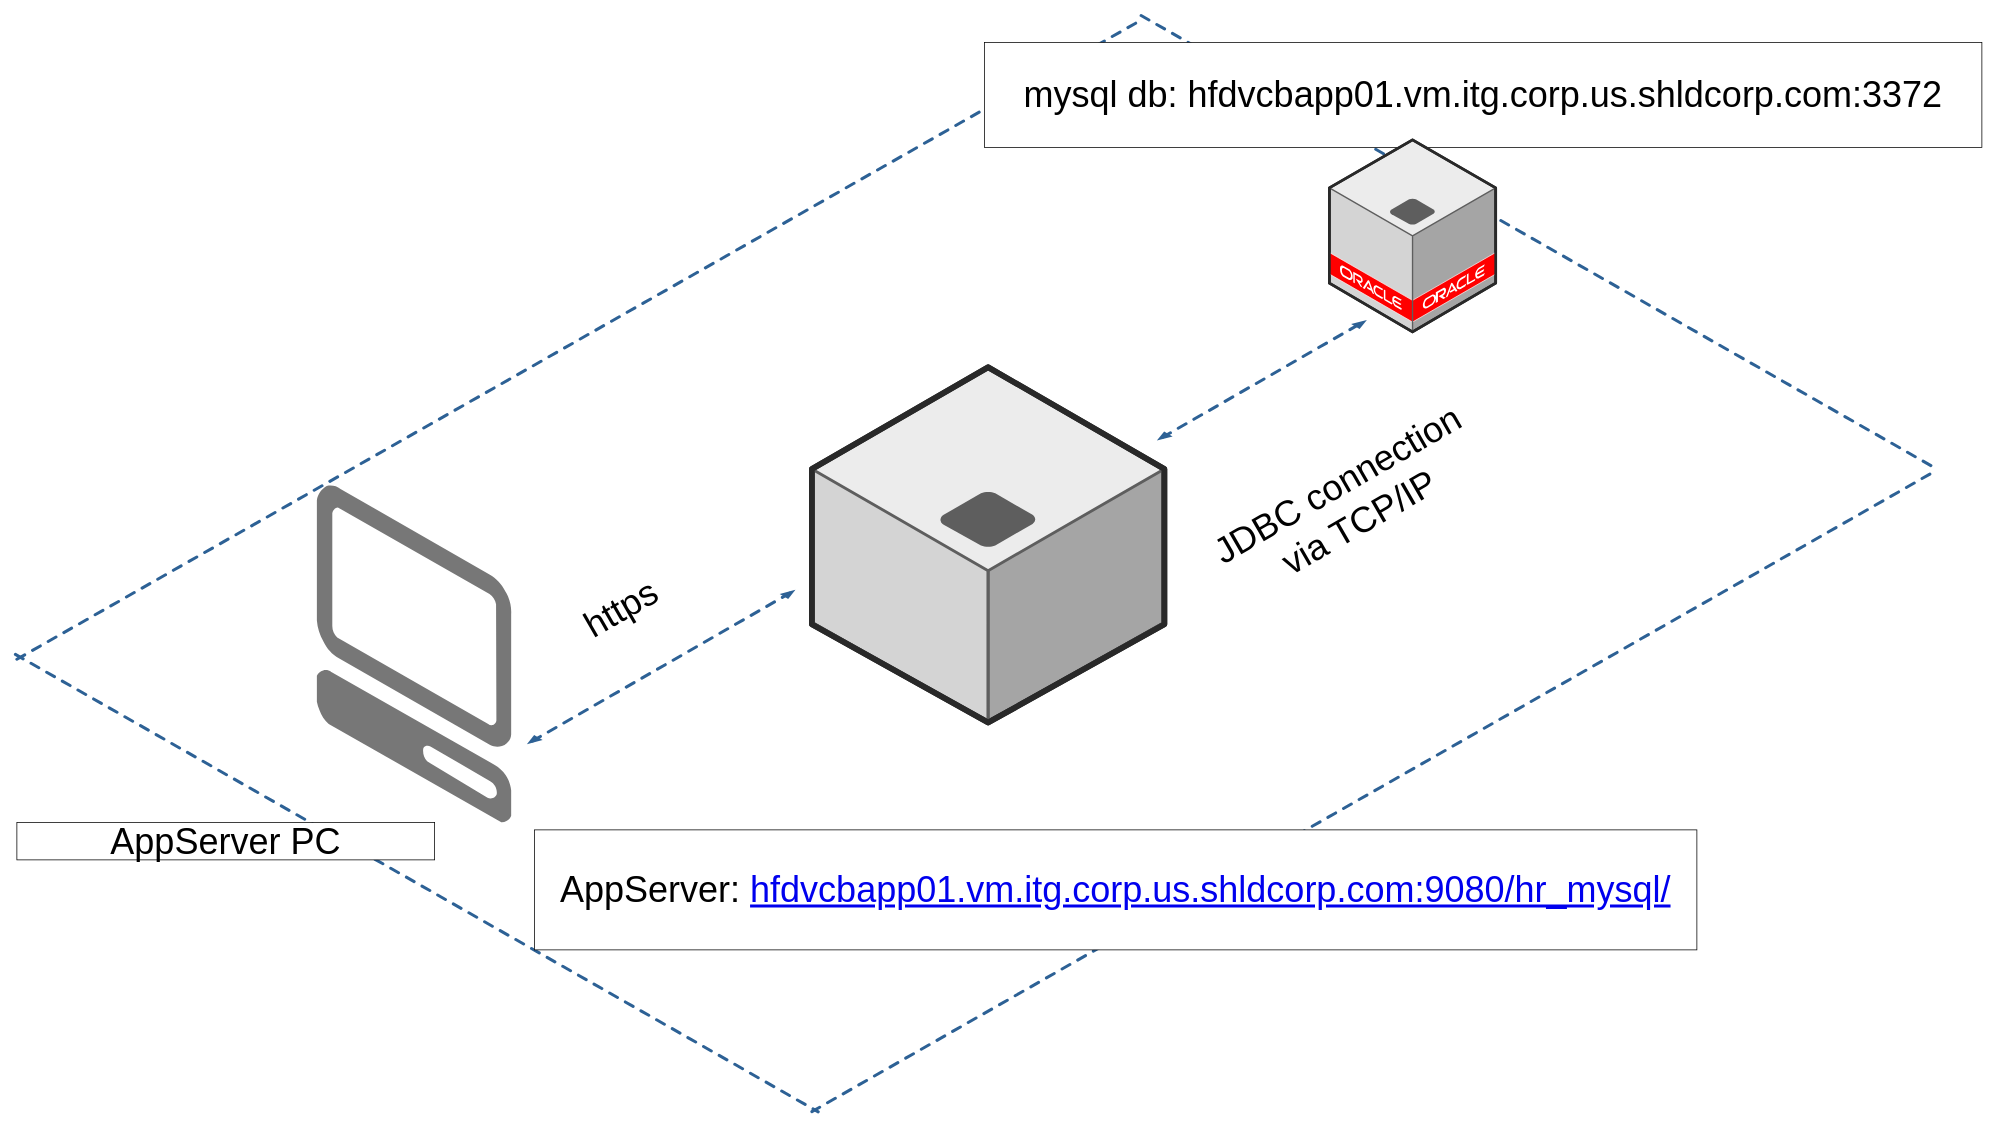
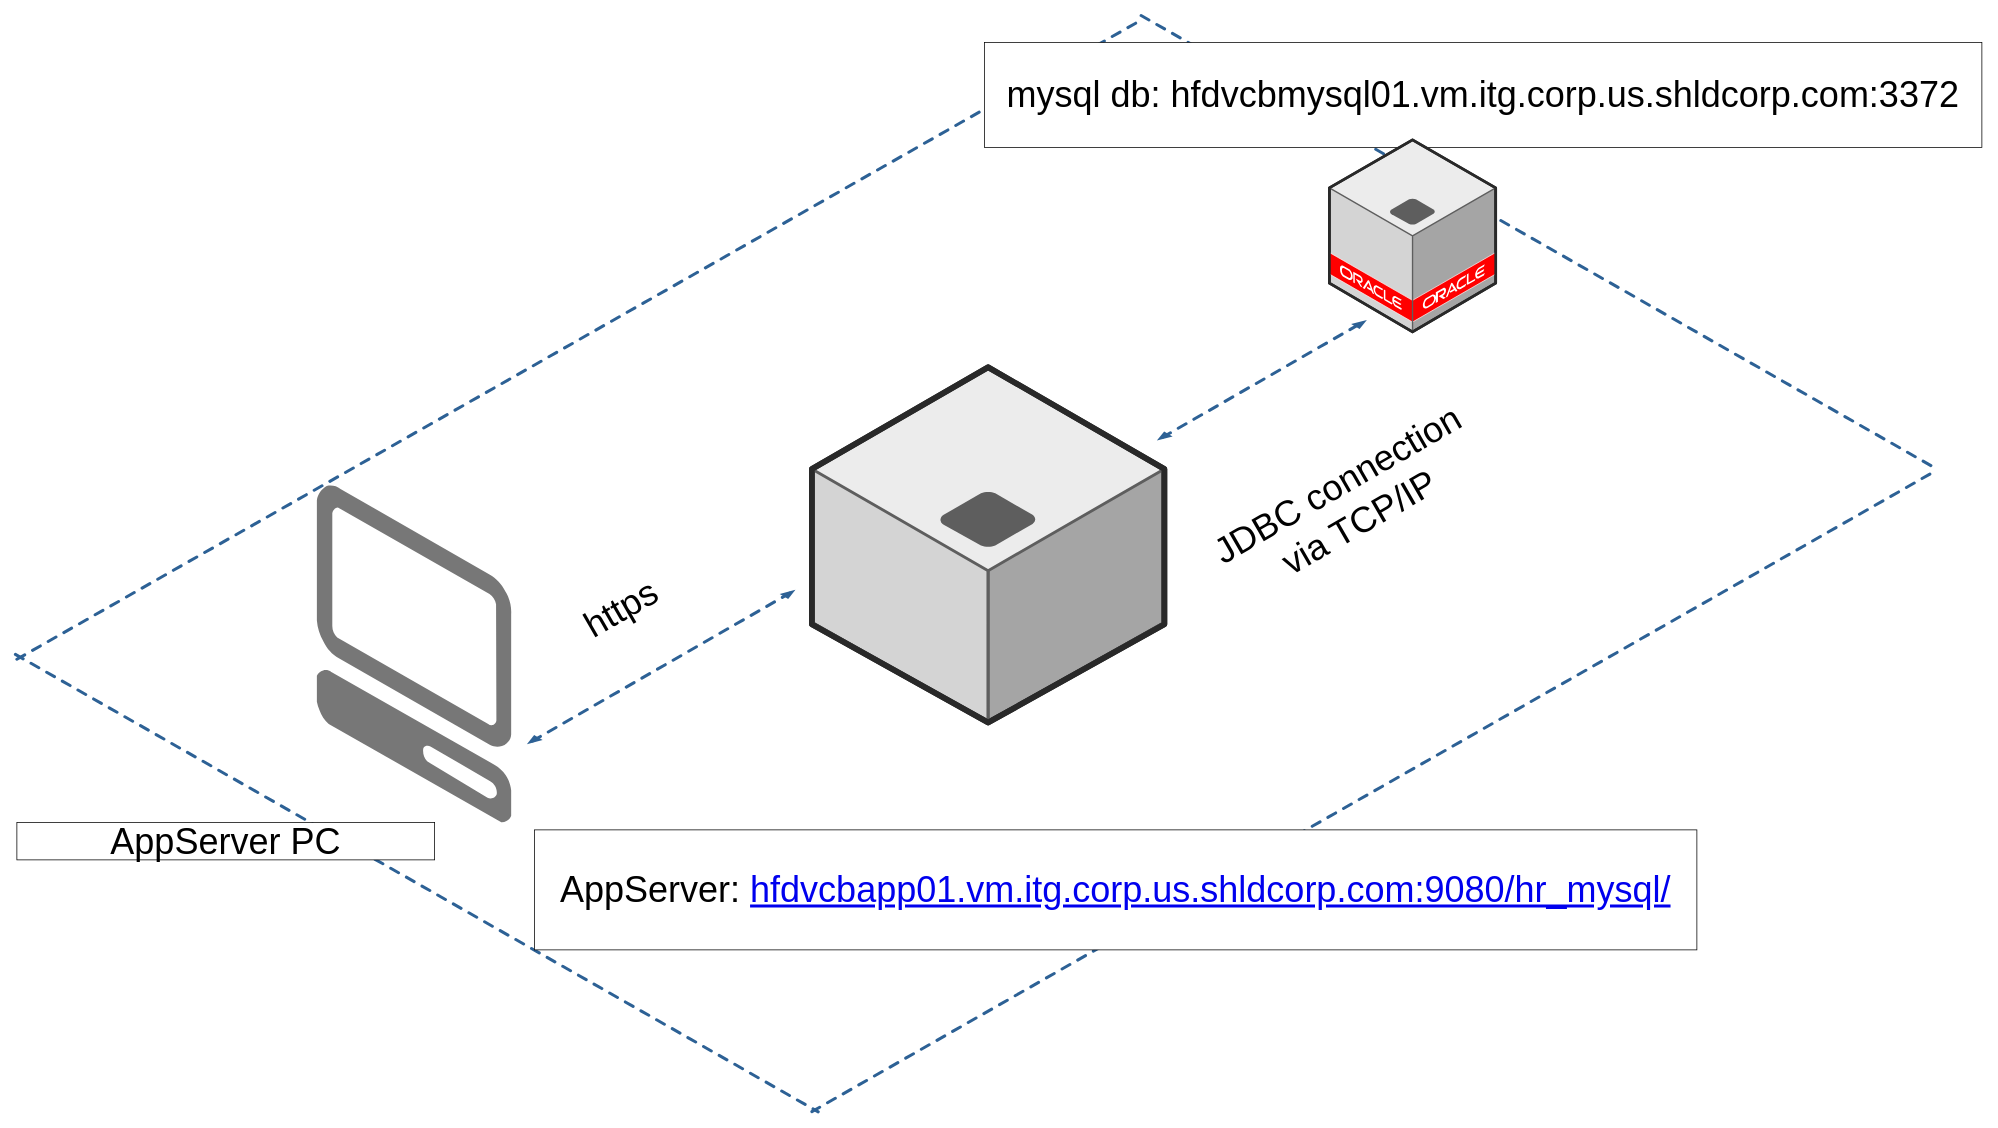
node "mysql db: hfdvcbapp01.vm.itg.corp.us.shldcorp.com:3372": label "mysql db: hfdvcbapp01.vm.itg.corp.us.shldcorp.com:3372" -> "mysql db: hfdvcbmysql01.vm.itg.corp.us.shldcorp.com:3372"
